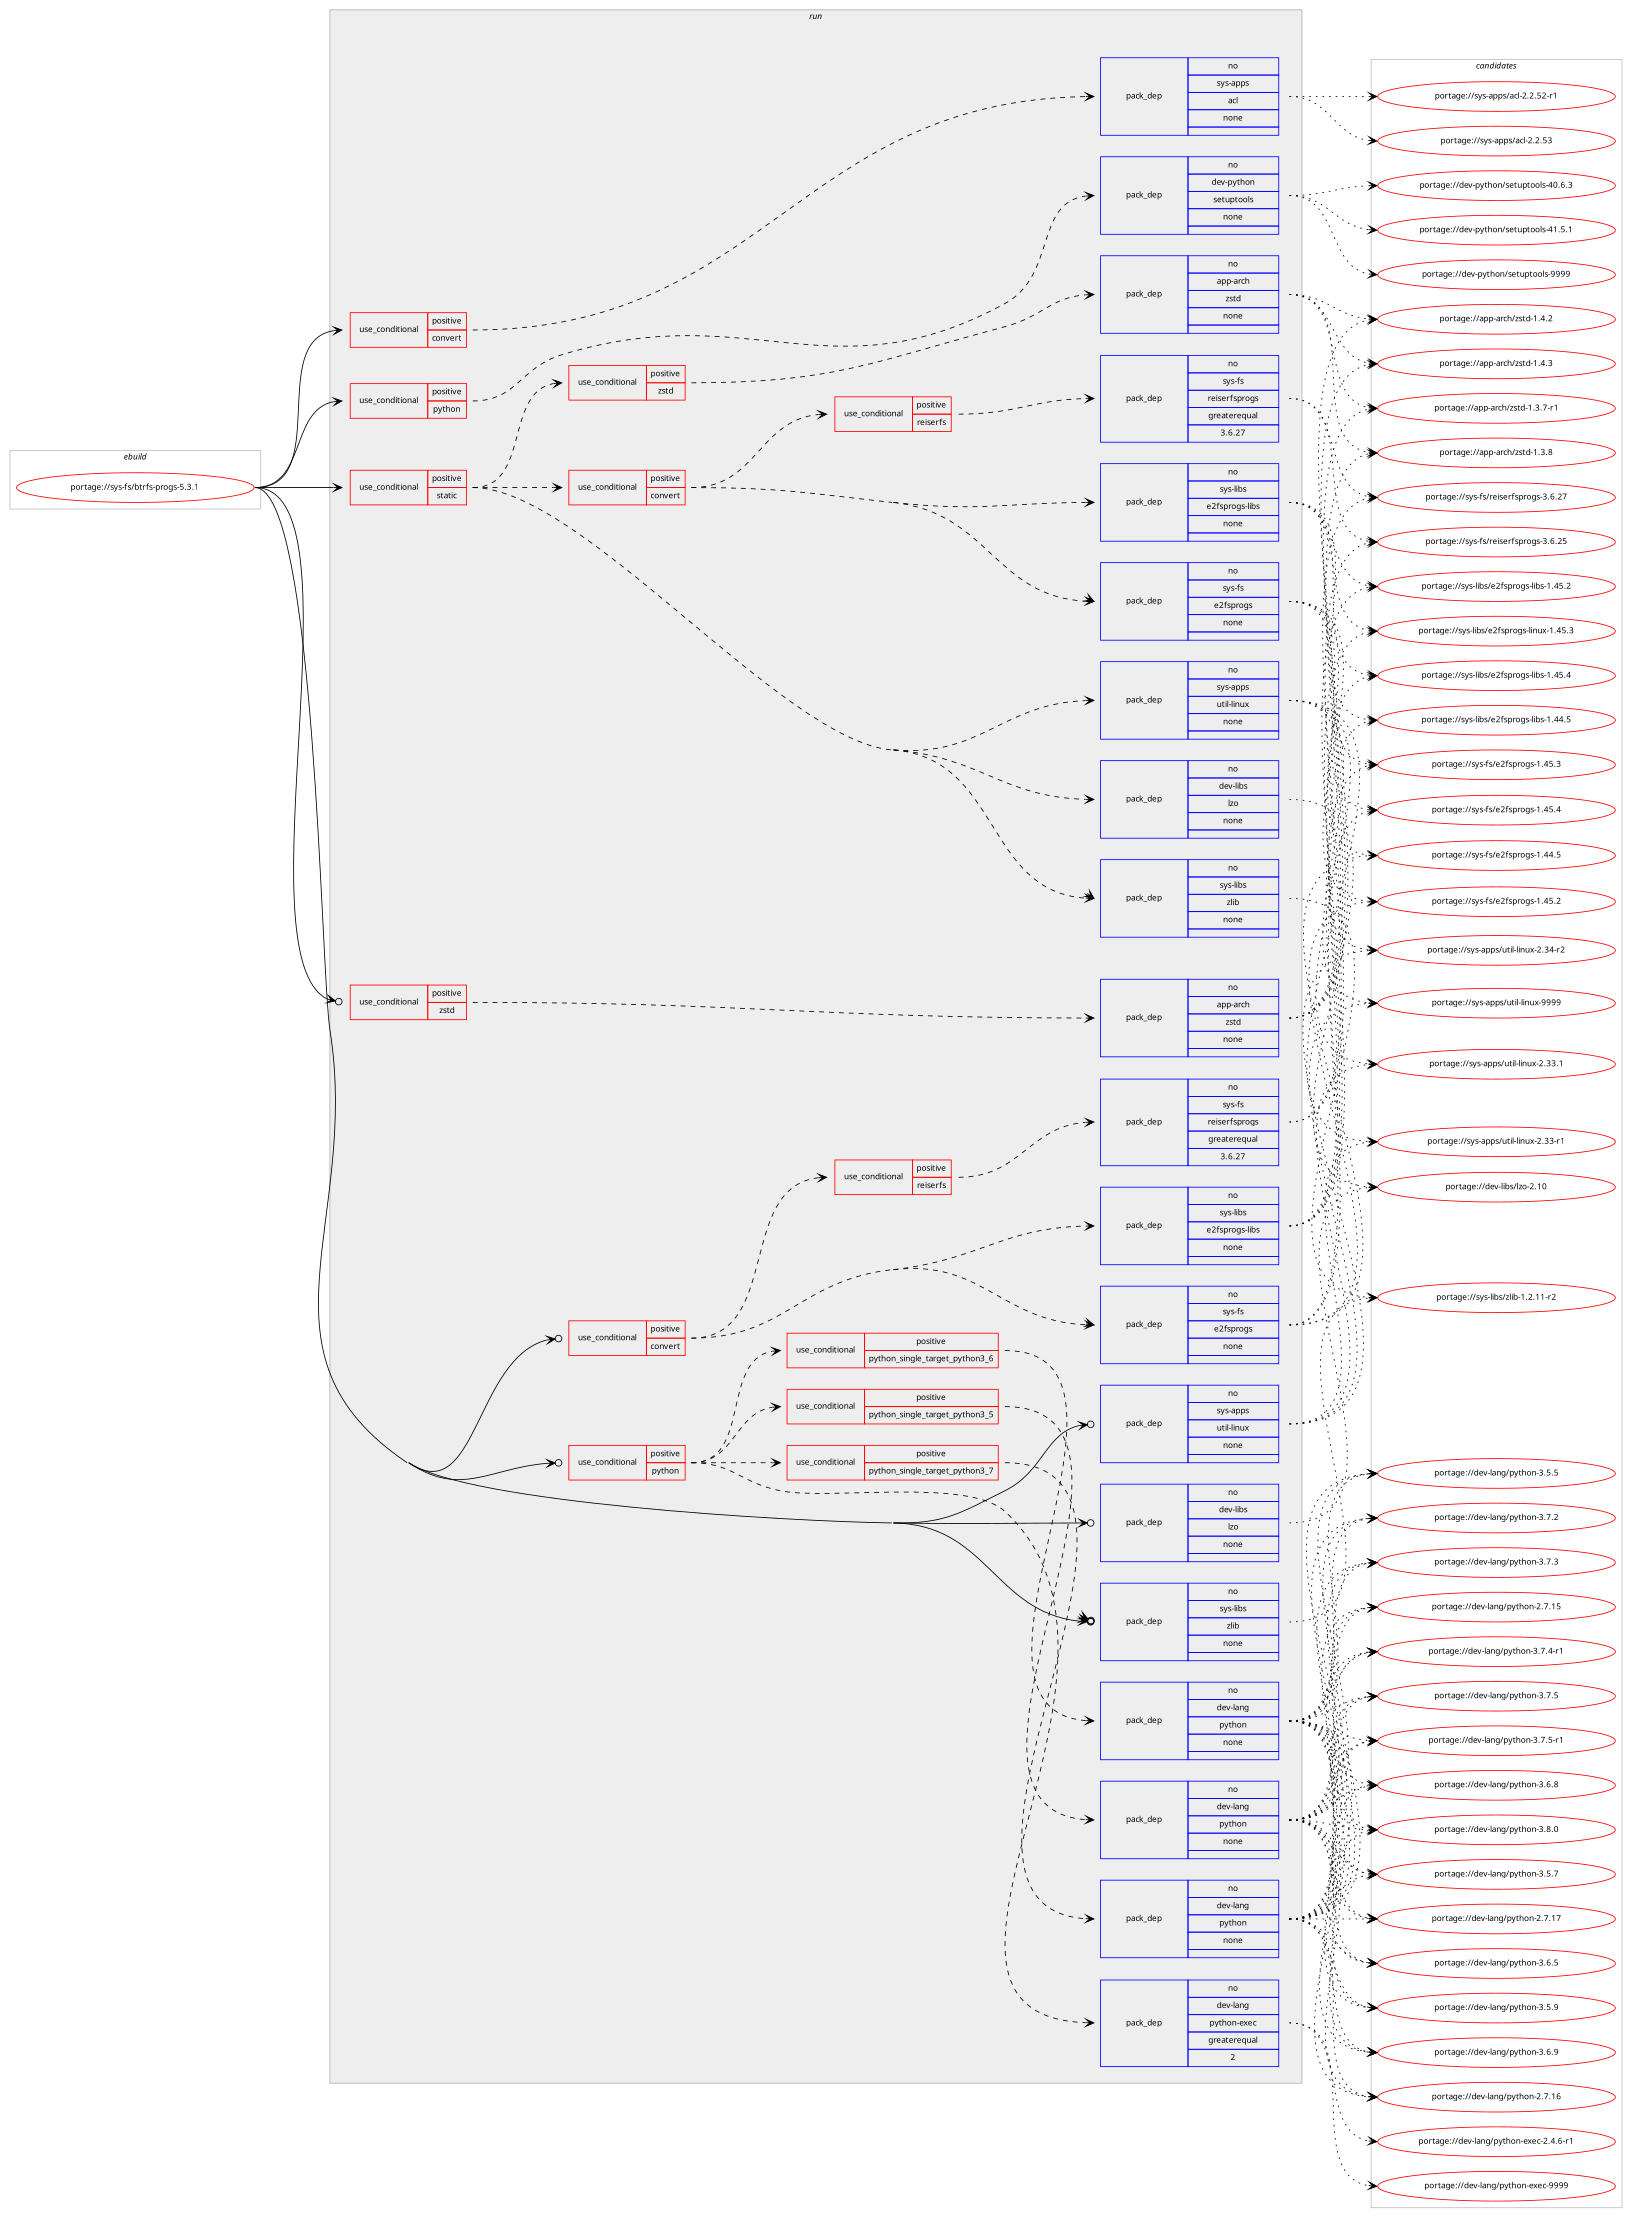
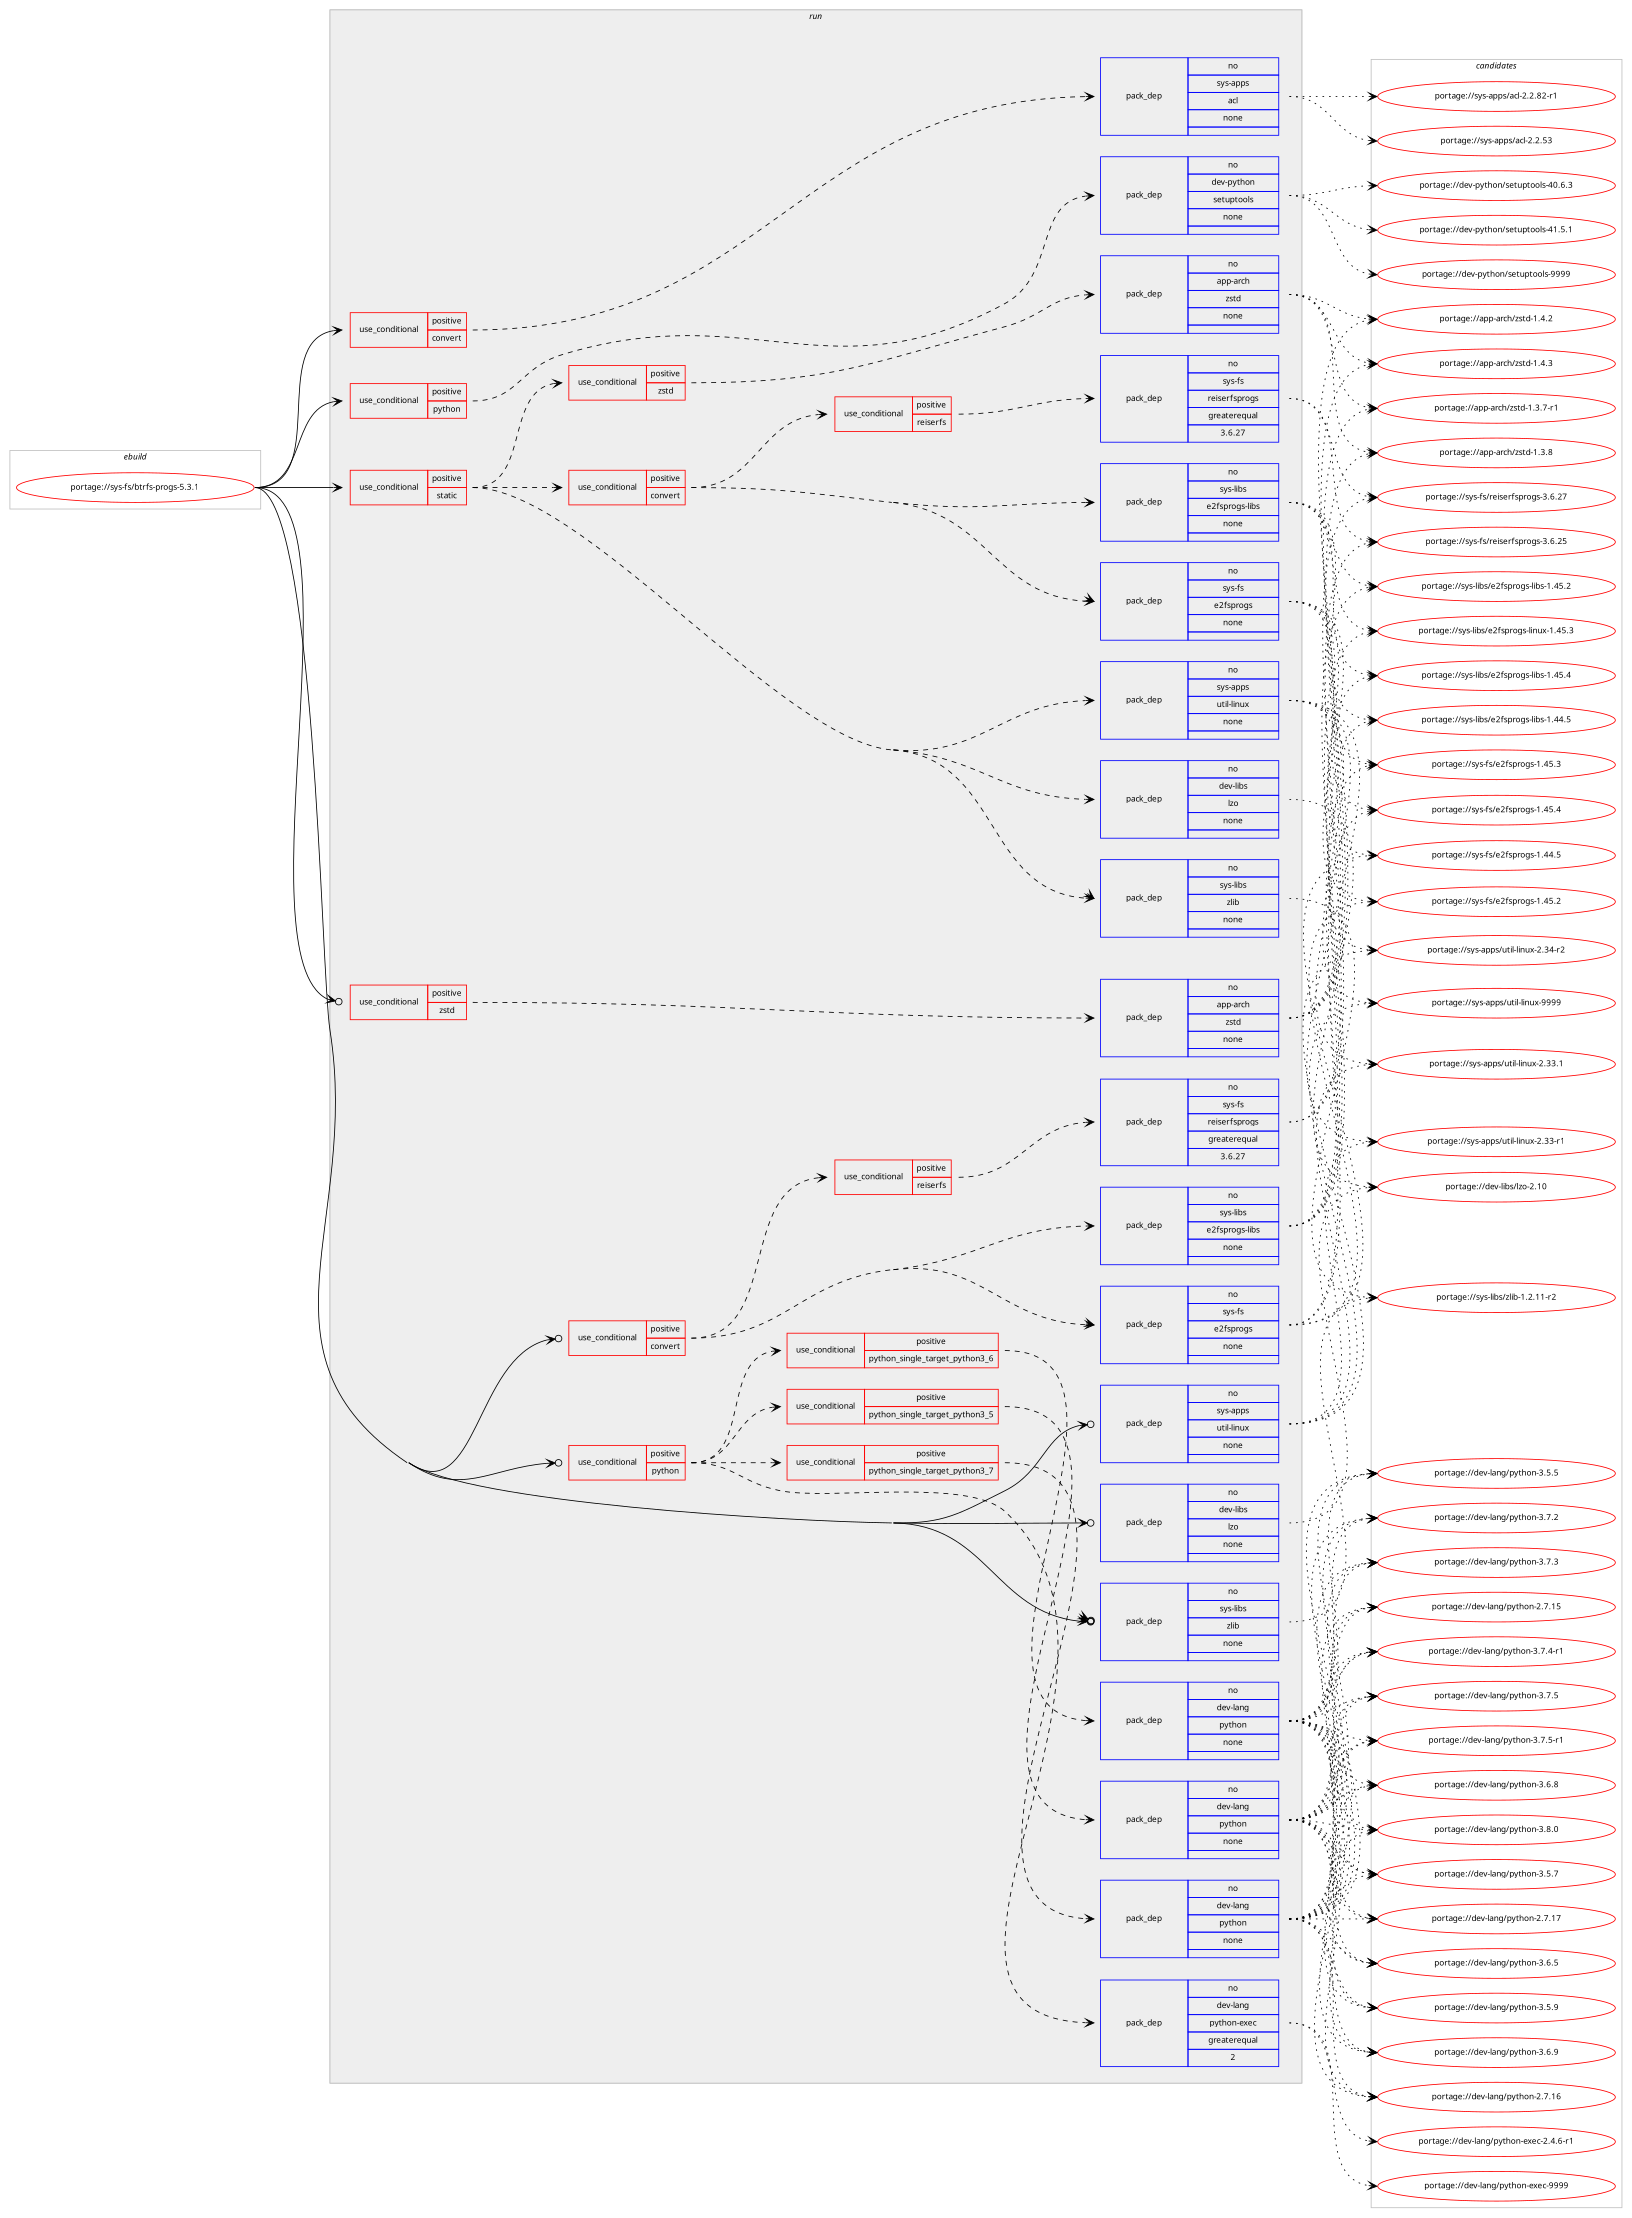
node "portage://sys-apps/acl-2.2.52-r1": label "portage://sys-apps/acl-2.2.52-r1" -> "portage://sys-apps/acl-2.2.82-r1"
